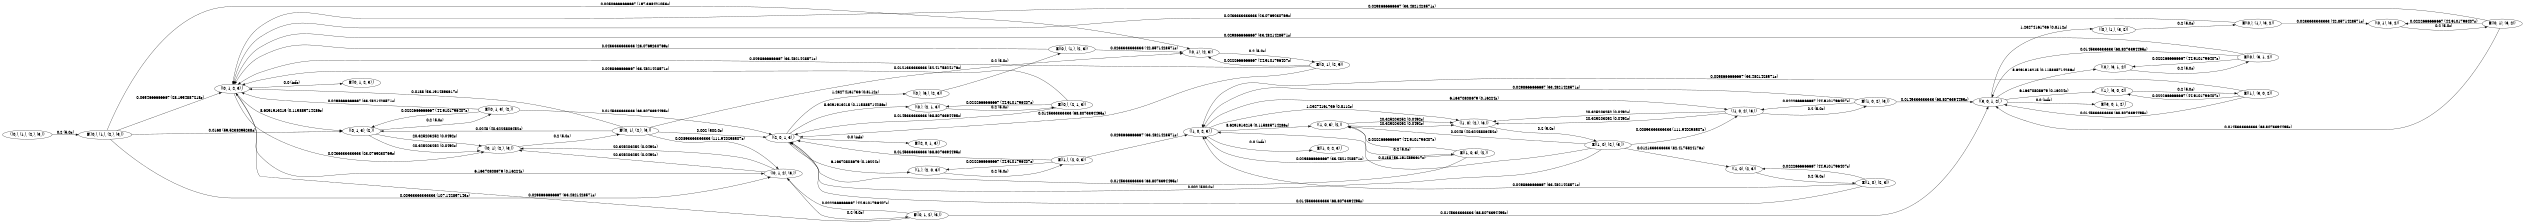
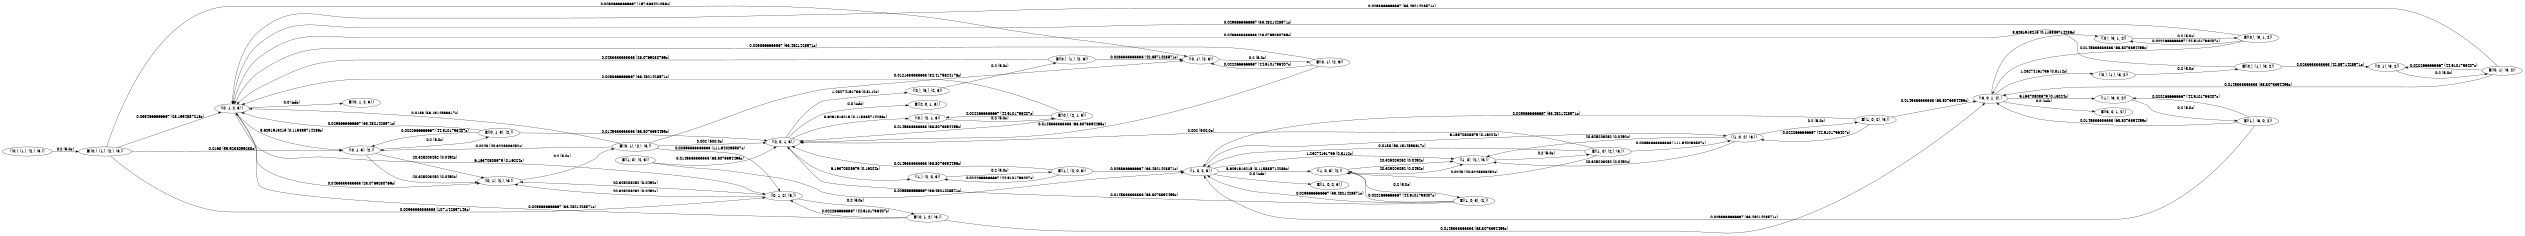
node "((1, 0), (2, 3))": removed
